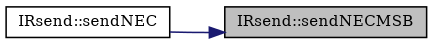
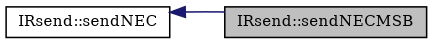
edge "IRsend::sendNEC" -> "IRsend::sendNECMSB": reversed
